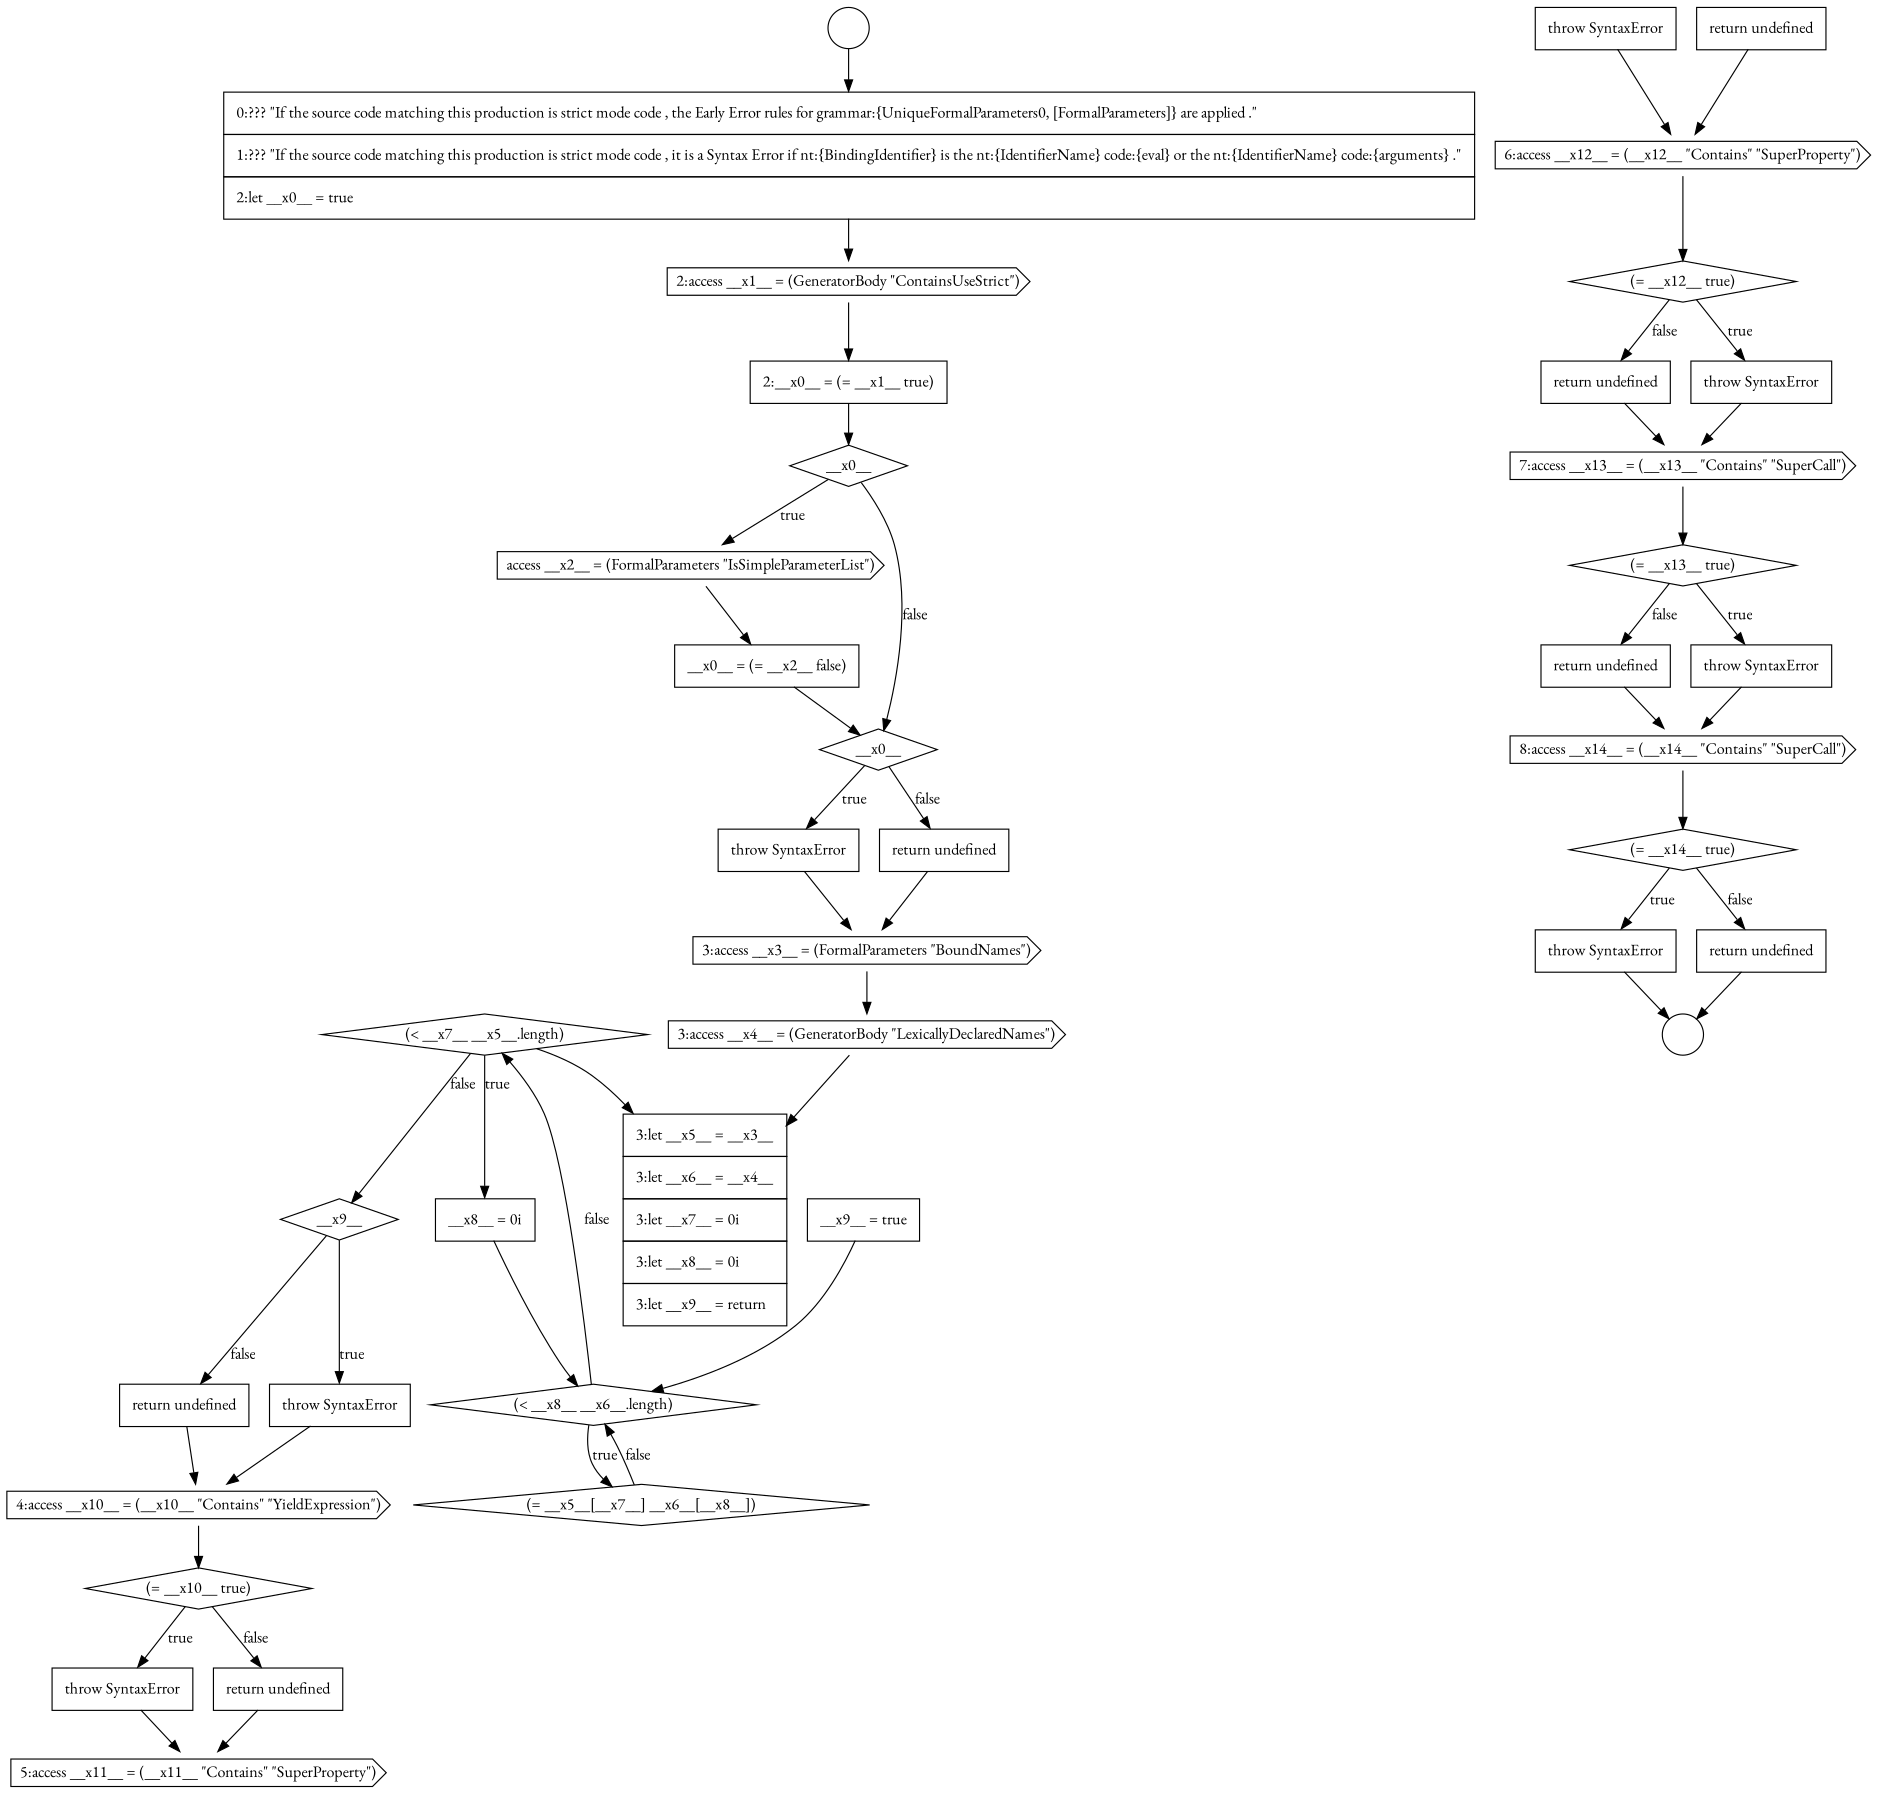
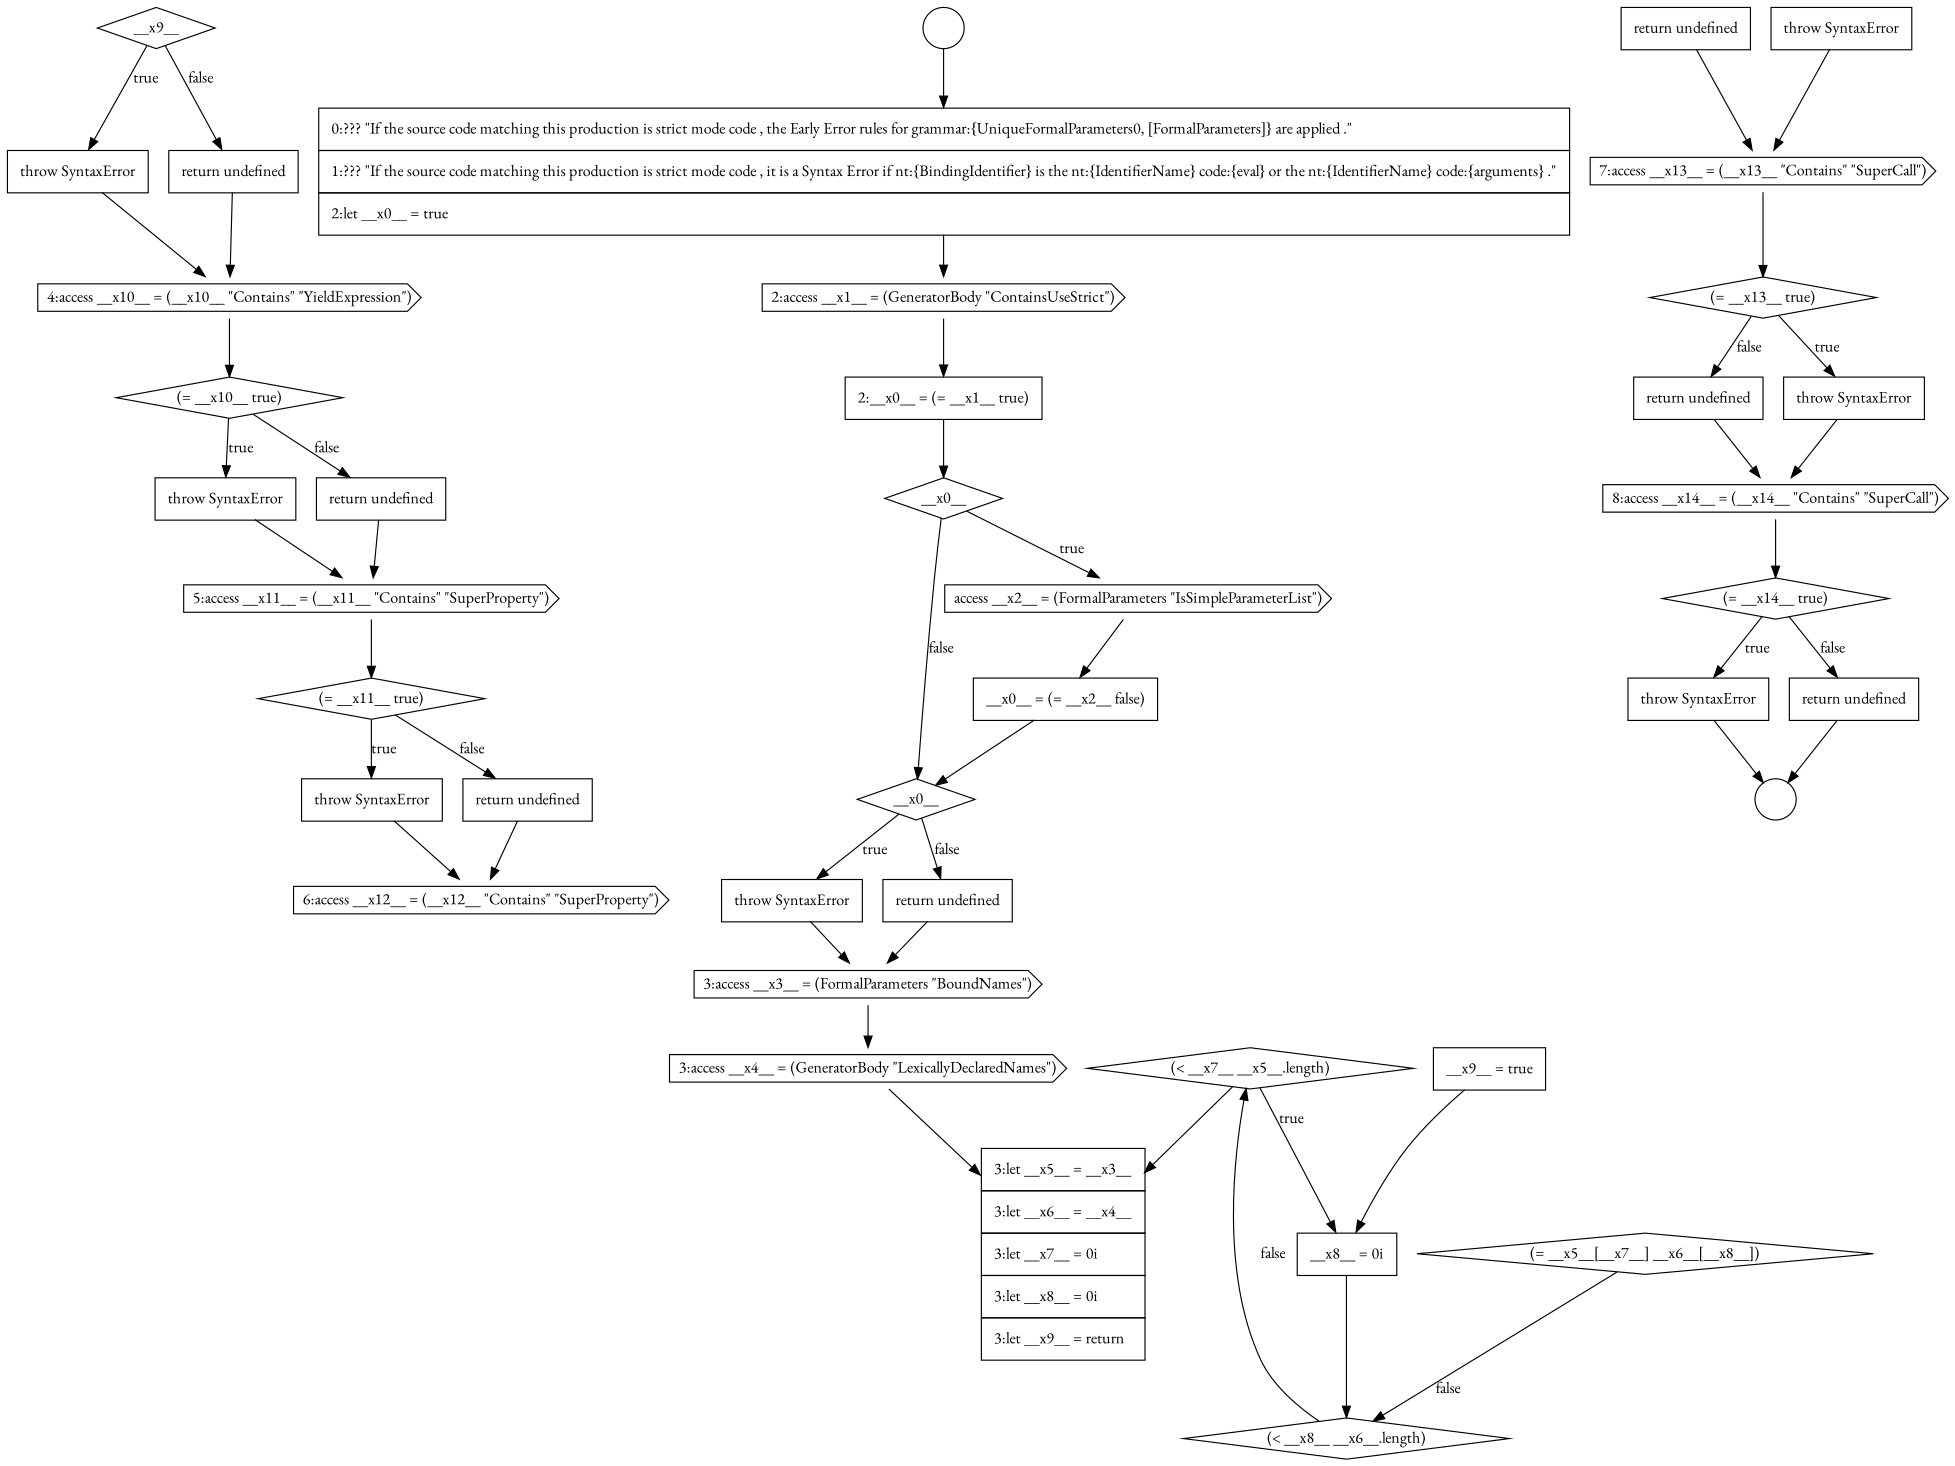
node "(= __x12__ true)": removed
node "(= __x11__ true)": added
edge "(< __x7__ __x5__.length)" -> "__x9__": removed, label "false"
edge "__x9__ = true" -> "(< __x8__ __x6__.length)": now "__x9__ = true" -> "__x8__ = 0i"
edge "(< __x8__ __x6__.length)" -> "(= __x5__[__x7__] __x6__[__x8__])": removed, label "true"
